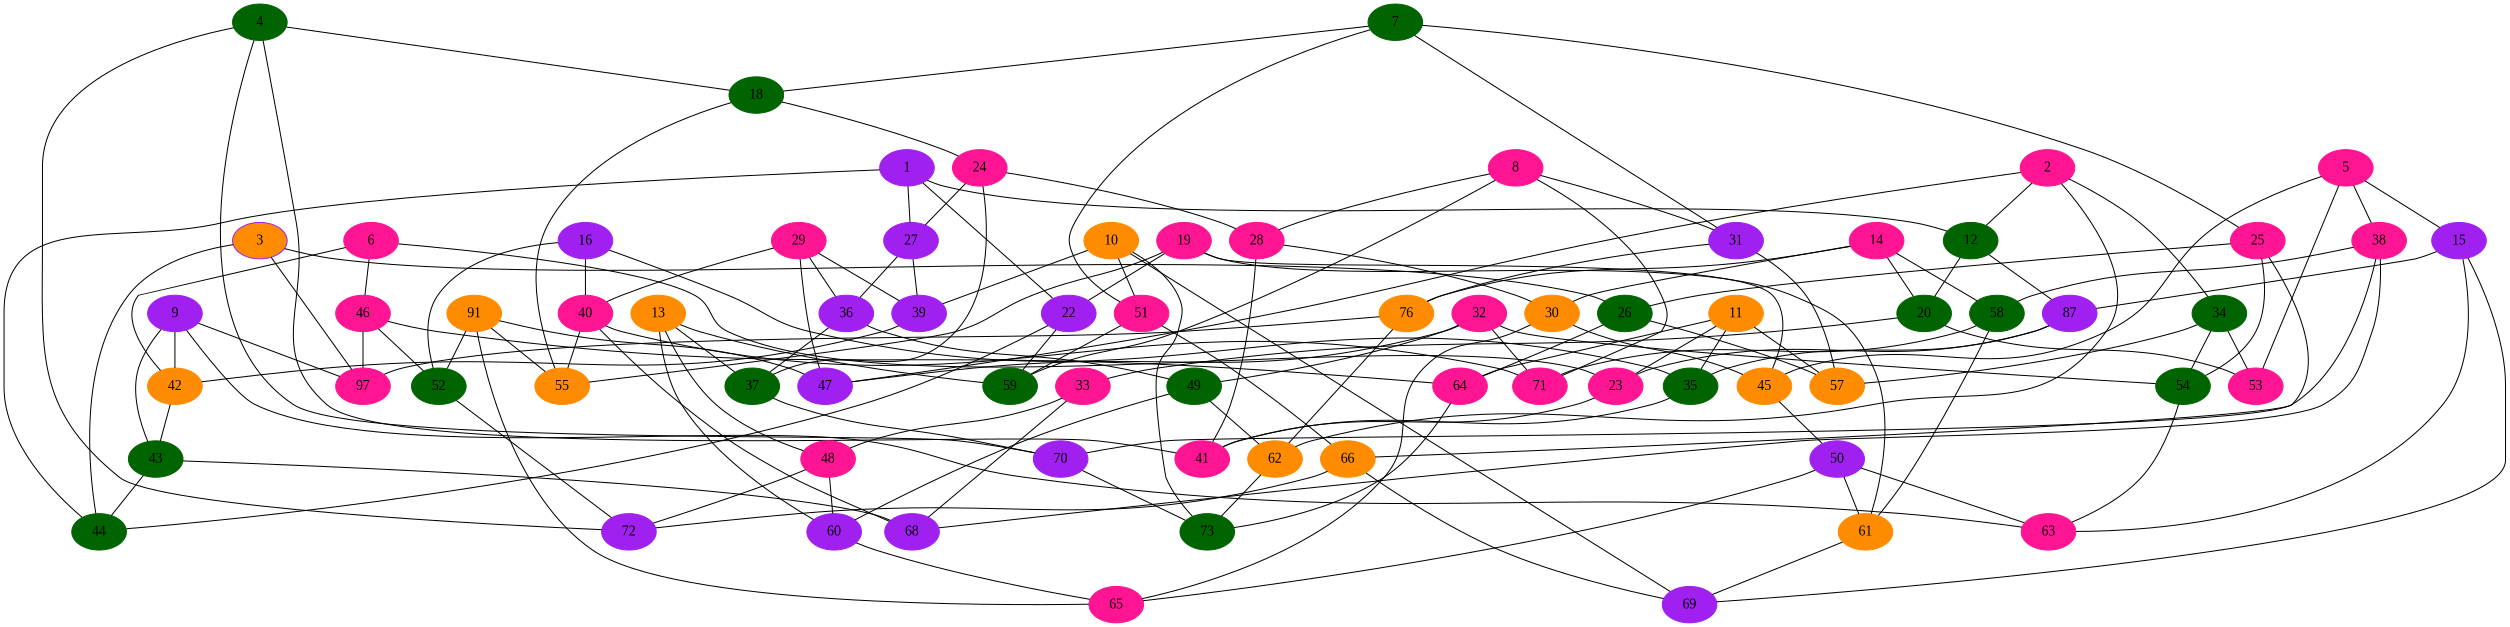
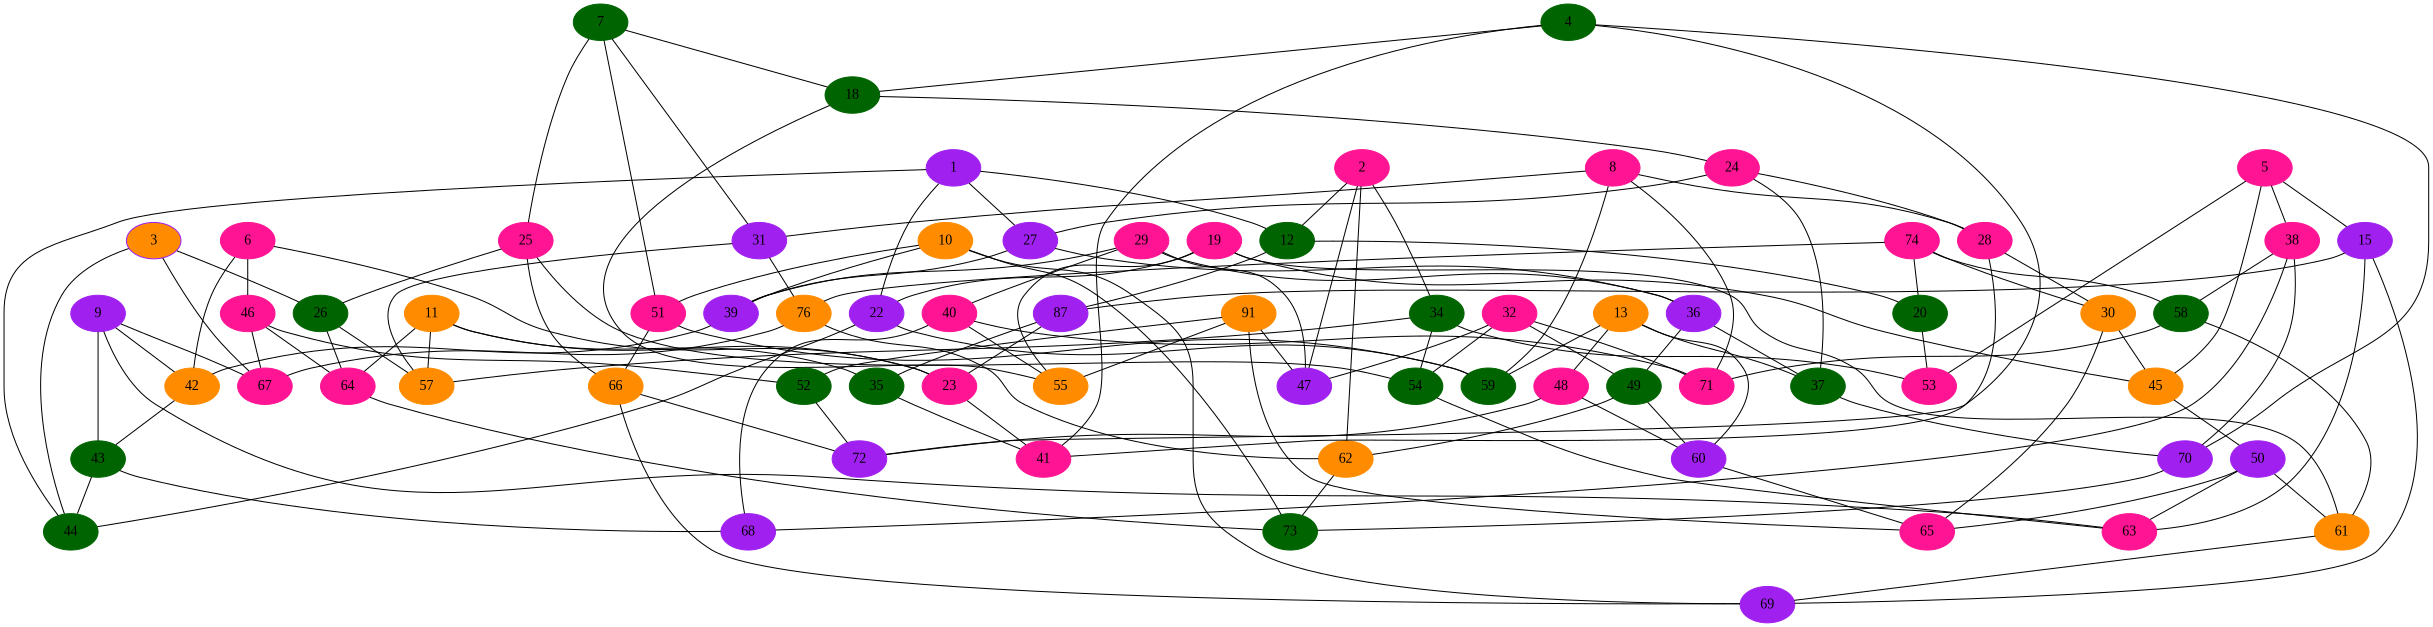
node "16": removed
node "14": label "14" -> "74"
node "97": label "97" -> "67"
node "33": removed
